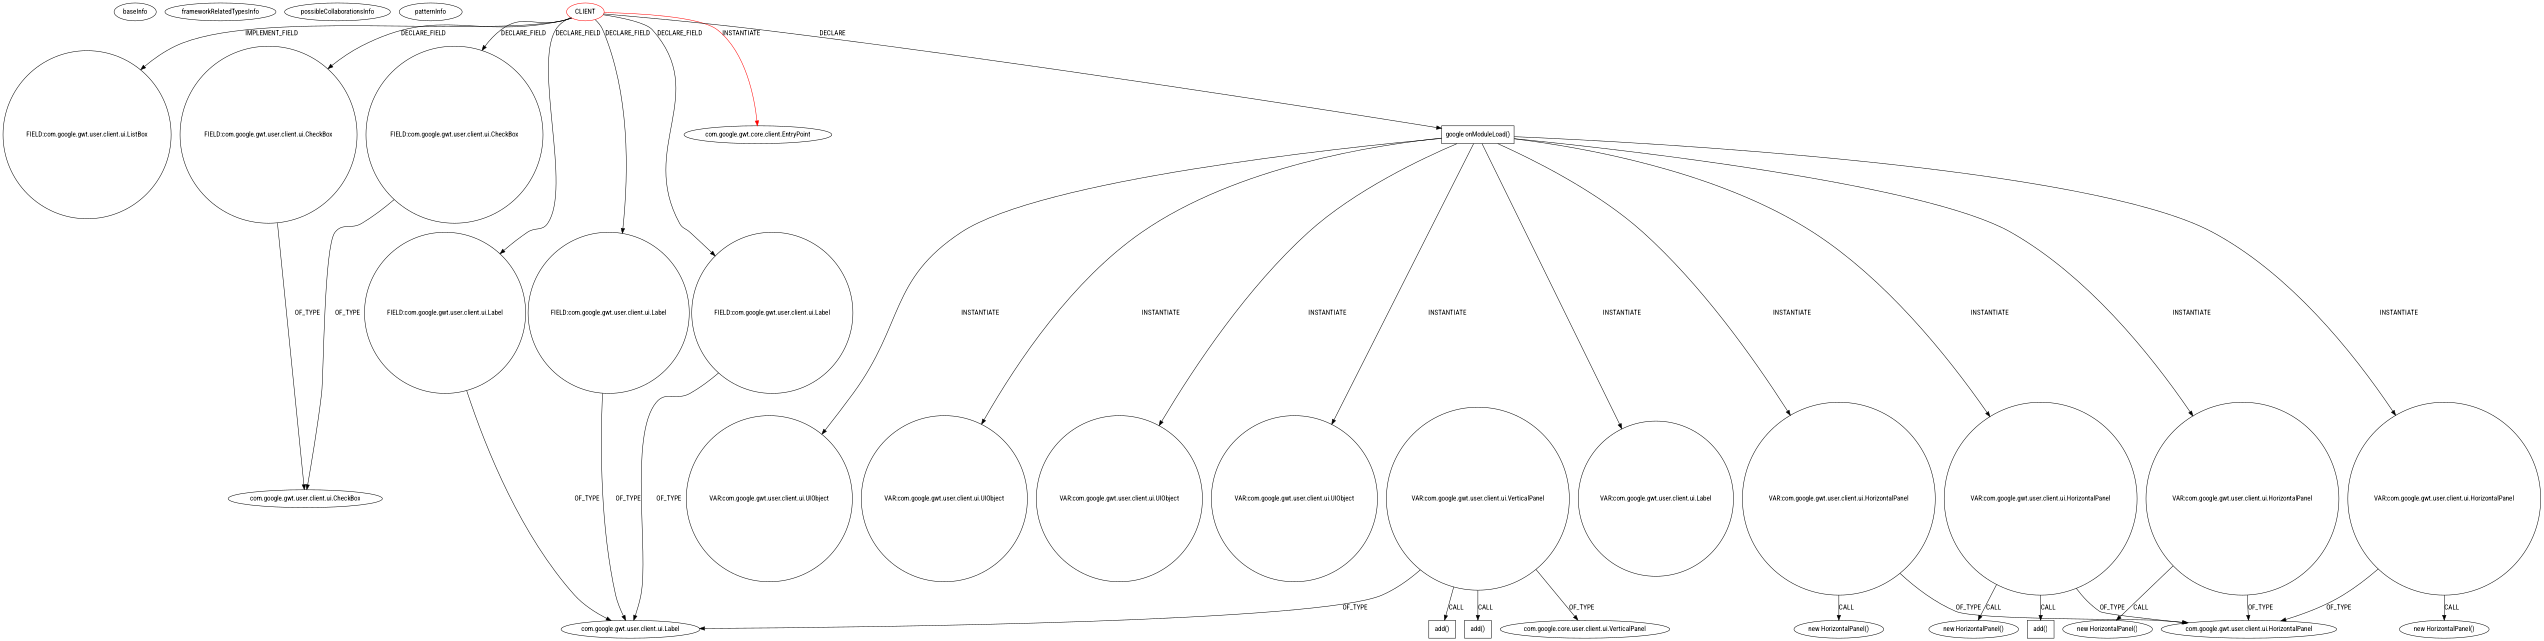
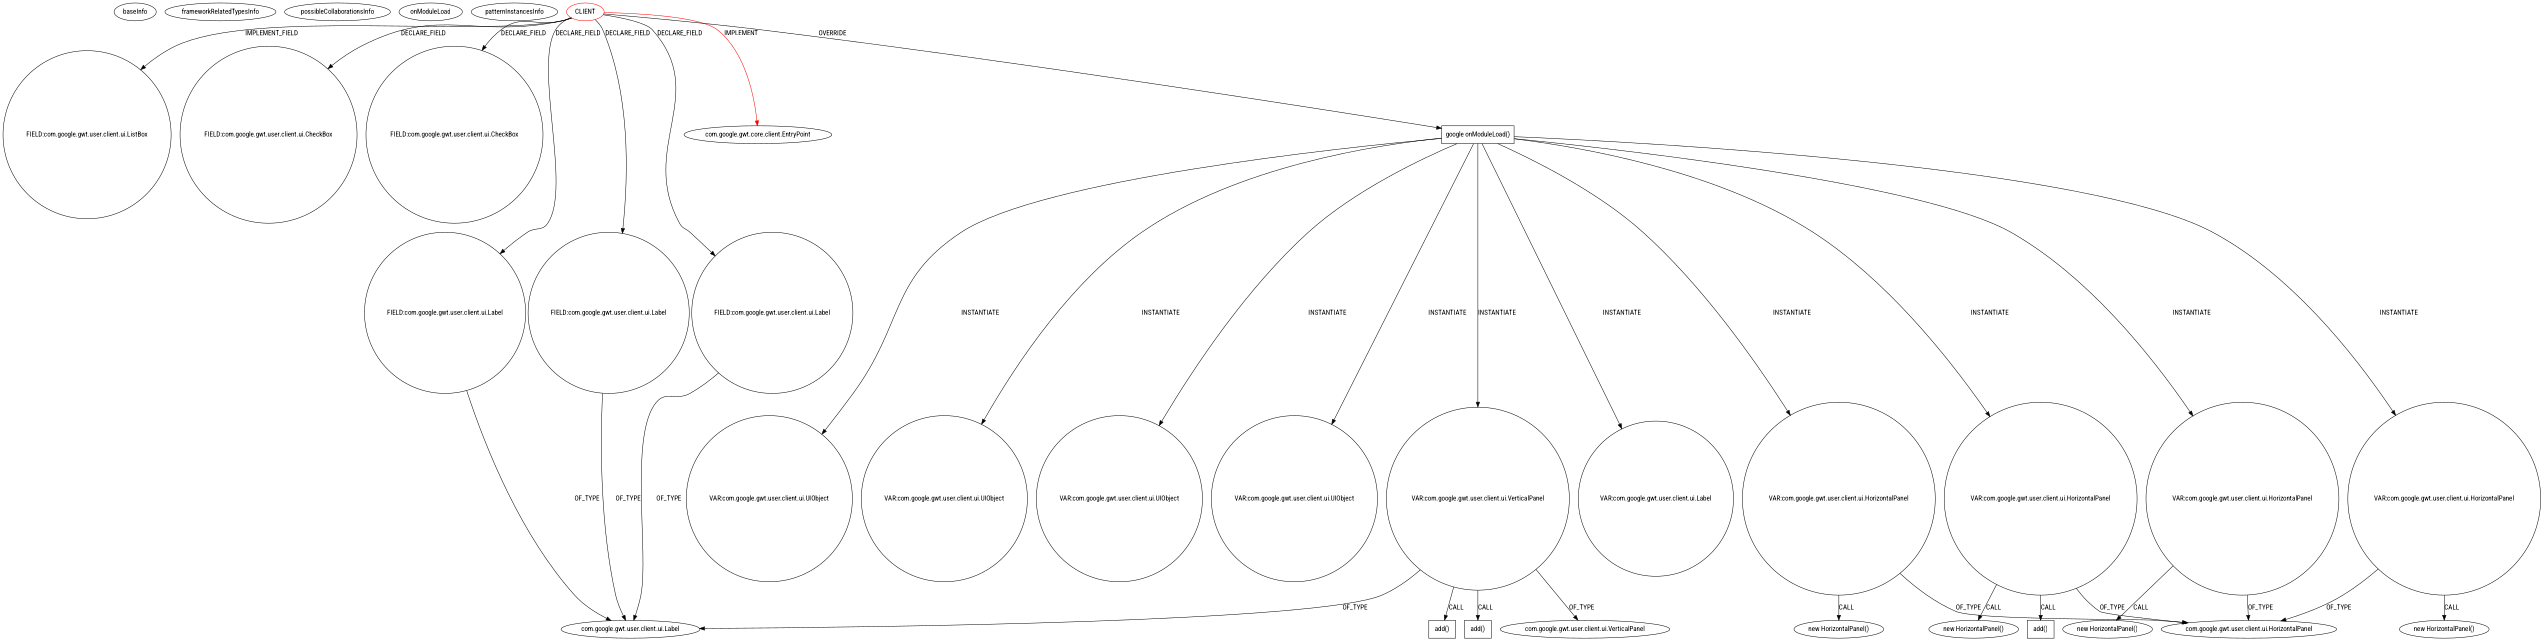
node "patternInfo": label "patternInfo" -> "onModuleLoad"
node "patternInstancesInfo": added
edge "CLIENT" -> "com.google.gwt.core.client.EntryPoint": label "INSTANTIATE" -> "IMPLEMENT"
edge "CLIENT" -> "google onModuleLoad()": label "DECLARE" -> "OVERRIDE"
edge "google onModuleLoad()" -> "VAR:com.google.gwt.user.client.ui.VerticalPanel": added, label "INSTANTIATE"
node "com.google.gwt.user.client.ui.CheckBox": removed
node "com.google.core.user.client.ui.VerticalPanel": label "com.google.core.user.client.ui.VerticalPanel" -> "com.google.gwt.user.client.ui.VerticalPanel"
